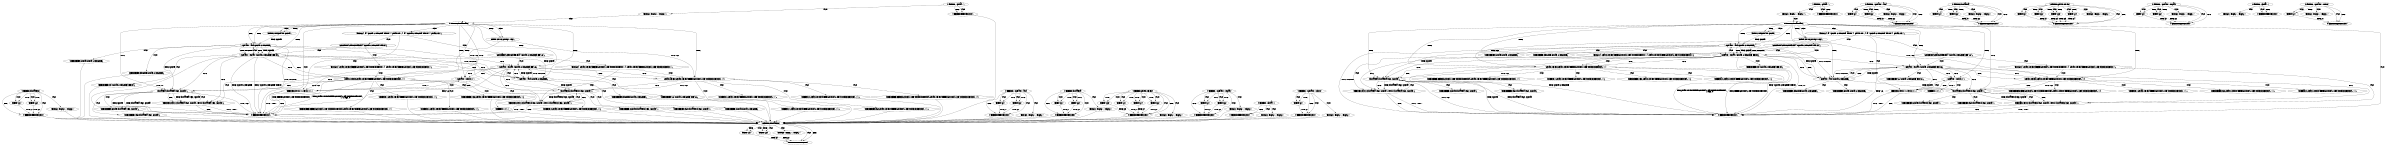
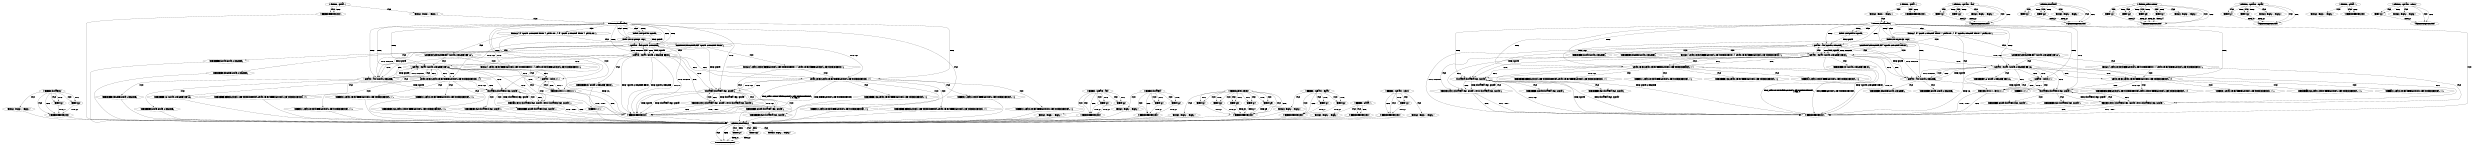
node "(PARAM,p5)": added
